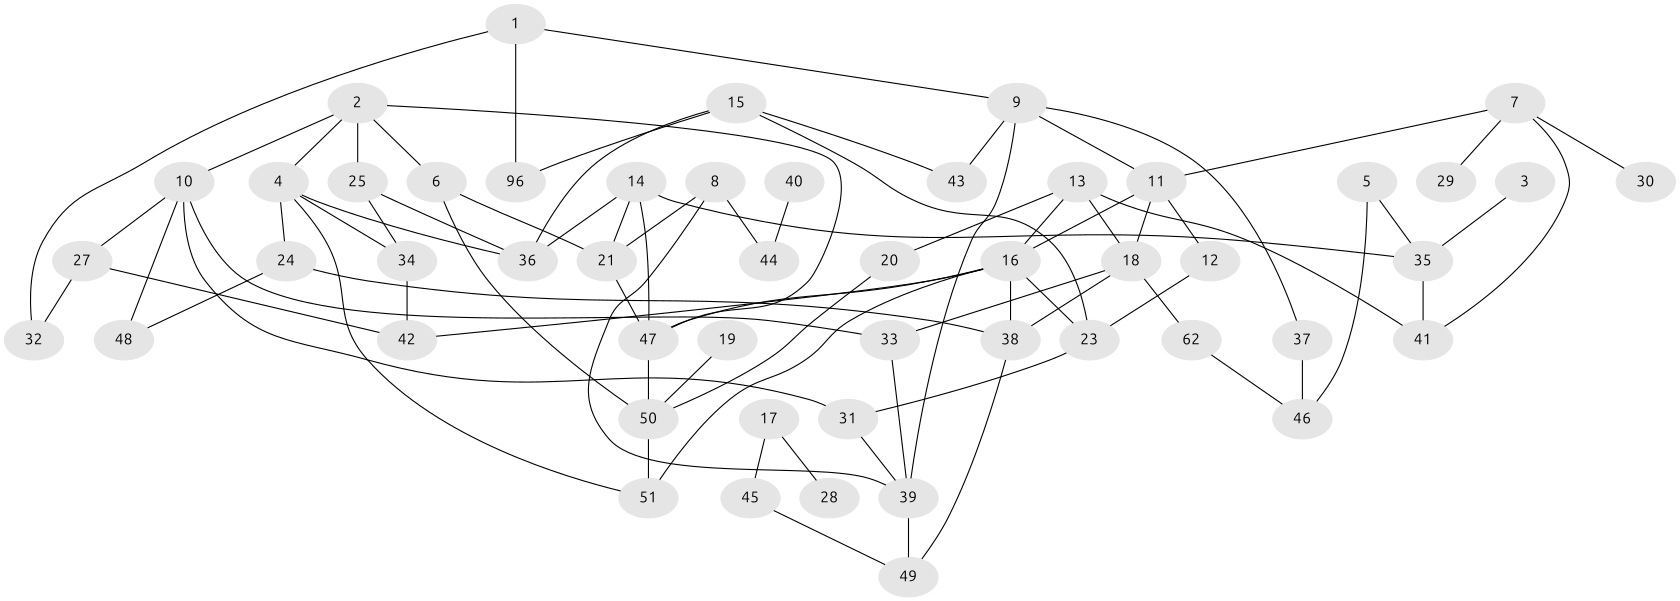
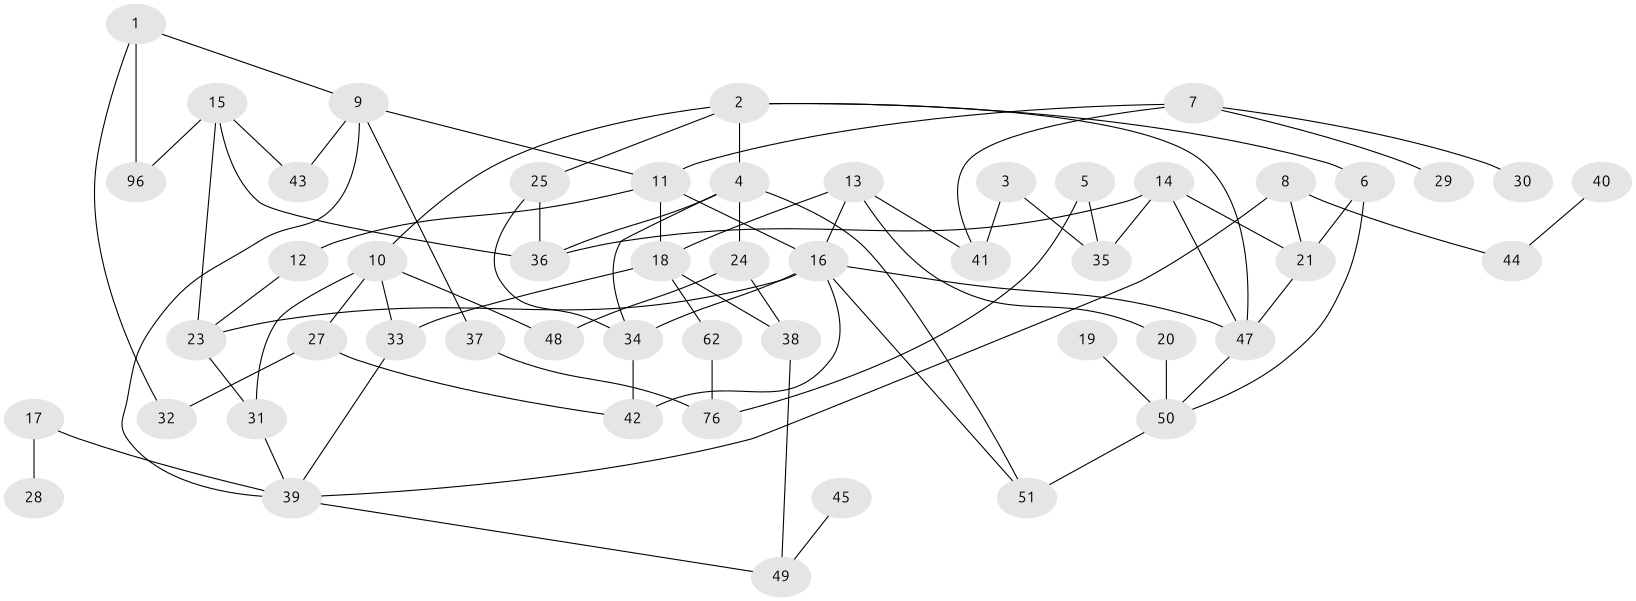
edge "35" -- "41": now "3" -- "41"
edge "16" -- "38": now "16" -- "34"
node "46": label "46" -> "76"
edge "17" -- "45": now "17" -- "39"
